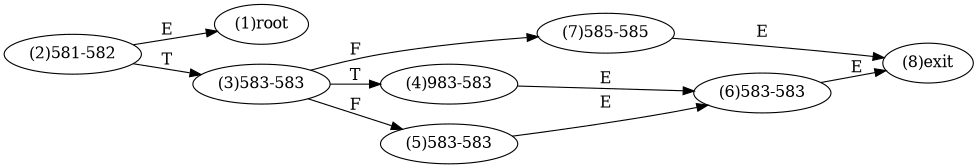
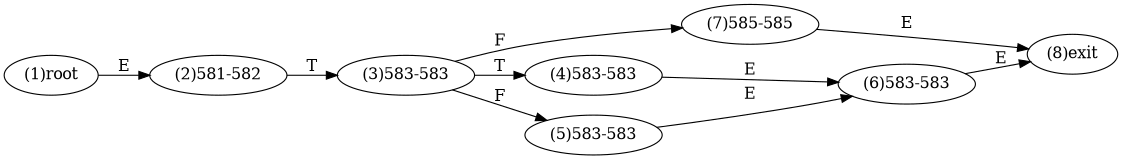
edge "(2)581-582" -> "(1)root": reversed
node "(4)983-583": label "(4)983-583" -> "(4)583-583"
